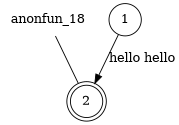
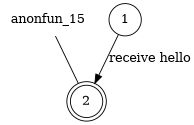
node "anonfun_18": label "anonfun_18" -> "anonfun_15"
edge "1" -> "2": label "hello hello" -> "receive hello"
